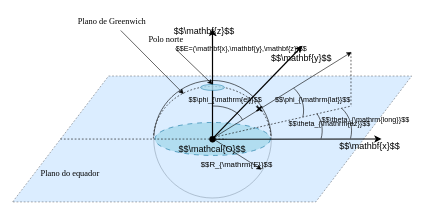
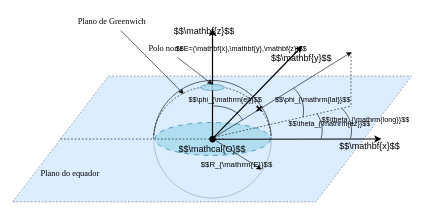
node "Polo norte": moved (166, 39) -> (166, 48)
